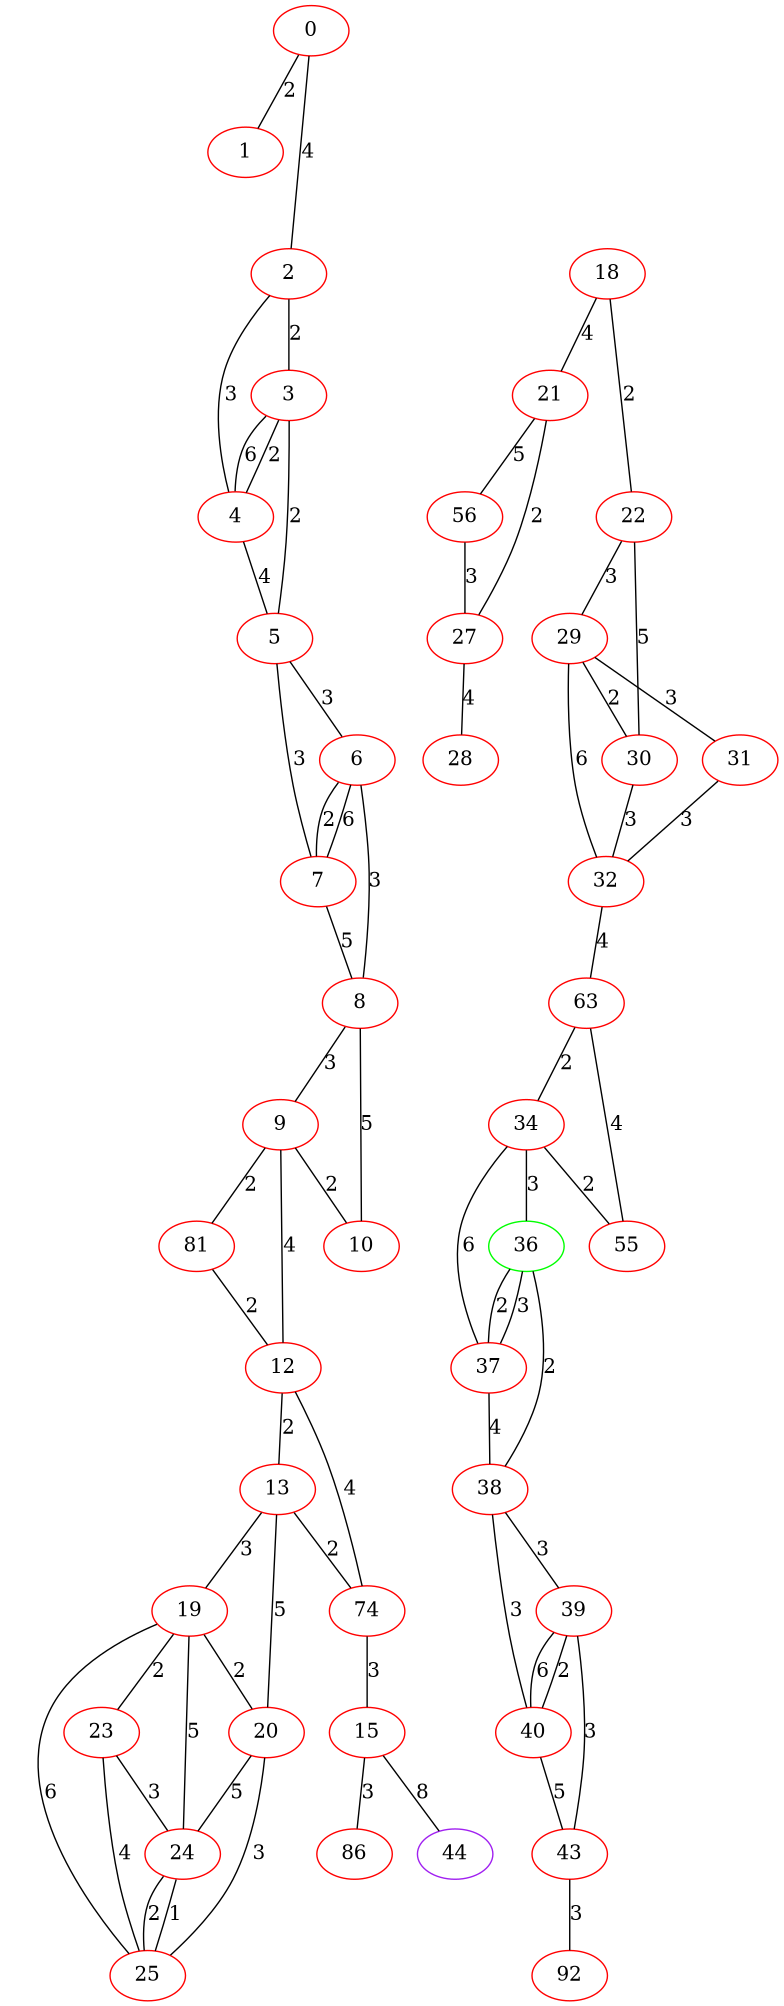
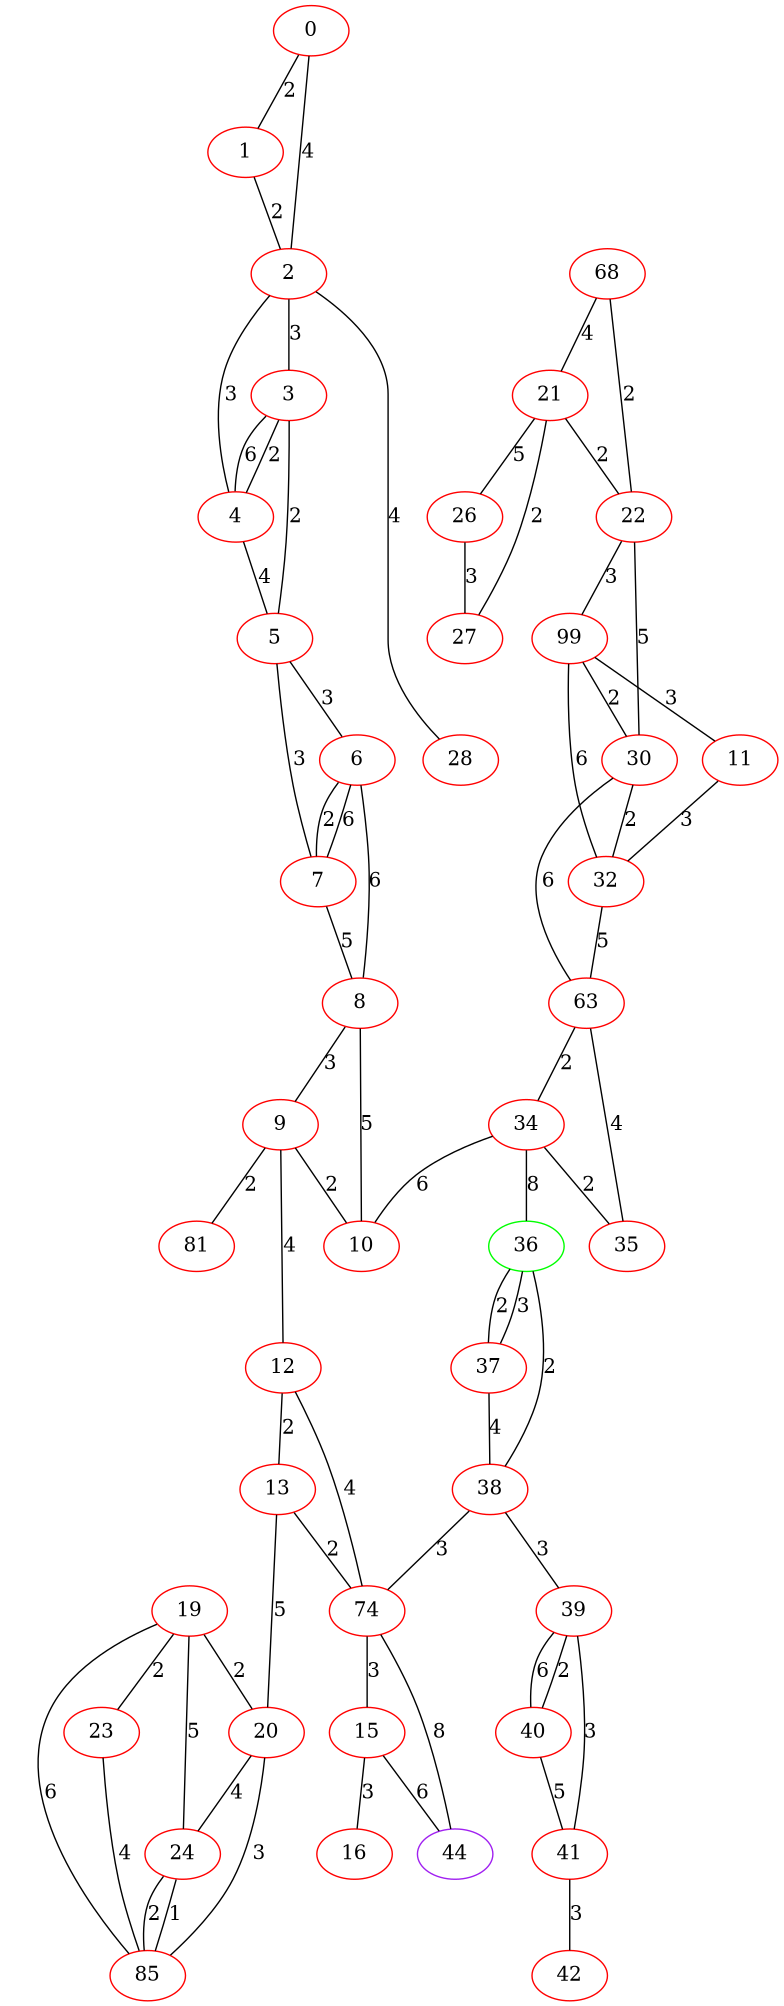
edge "1" -- "2": added, label "2"
node "18": label "18" -> "68"
edge "2" -- "3": label "2" -> "3"
edge "21" -- "22": added, label "2"
node "56": label "56" -> "26"
node "29": label "29" -> "99"
edge "27" -- "28": now "2" -- "28"
node "31": label "31" -> "11"
edge "30" -- "32": label "3" -> "2"
edge "30" -- "63": added, label "6"
edge "6" -- "8": label "3" -> "6"
edge "32" -- "63": label "4" -> "5"
edge "34" -- "36": label "3" -> "8"
edge "34" -- "37": now "34" -- "10"
node "55": label "55" -> "35"
edge "81" -- "12": removed, label "2"
edge "13" -- "19": removed, label "3"
edge "38" -- "40": now "38" -- "74"
edge "74" -- "44": added, label "8"
edge "23" -- "24": removed, label "3"
edge "20" -- "24": label "5" -> "4"
edge "15" -- "44": label "8" -> "6"
node "86": label "86" -> "16"
node "43": label "43" -> "41"
node "25": label "25" -> "85"
node "92": label "92" -> "42"
